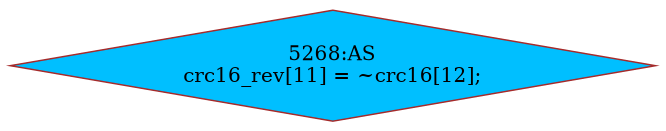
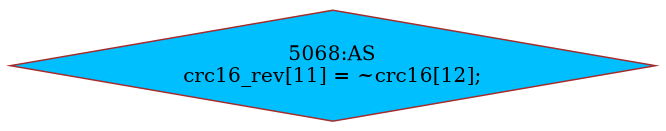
node "5268:AS crc16_rev[11] = ~crc16[12];": label "5268:AS crc16_rev[11] = ~crc16[12];" -> "5068:AS crc16_rev[11] = ~crc16[12];"
